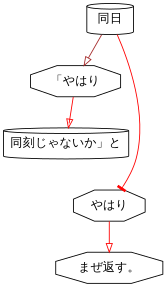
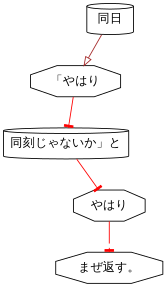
edge "「やはり" -> "同刻じゃないか」と": arrowhead onormal -> tee
edge "同日" -> "やはり": now "同刻じゃないか」と" -> "やはり"
edge "やはり" -> "まぜ返す。": arrowhead onormal -> tee
